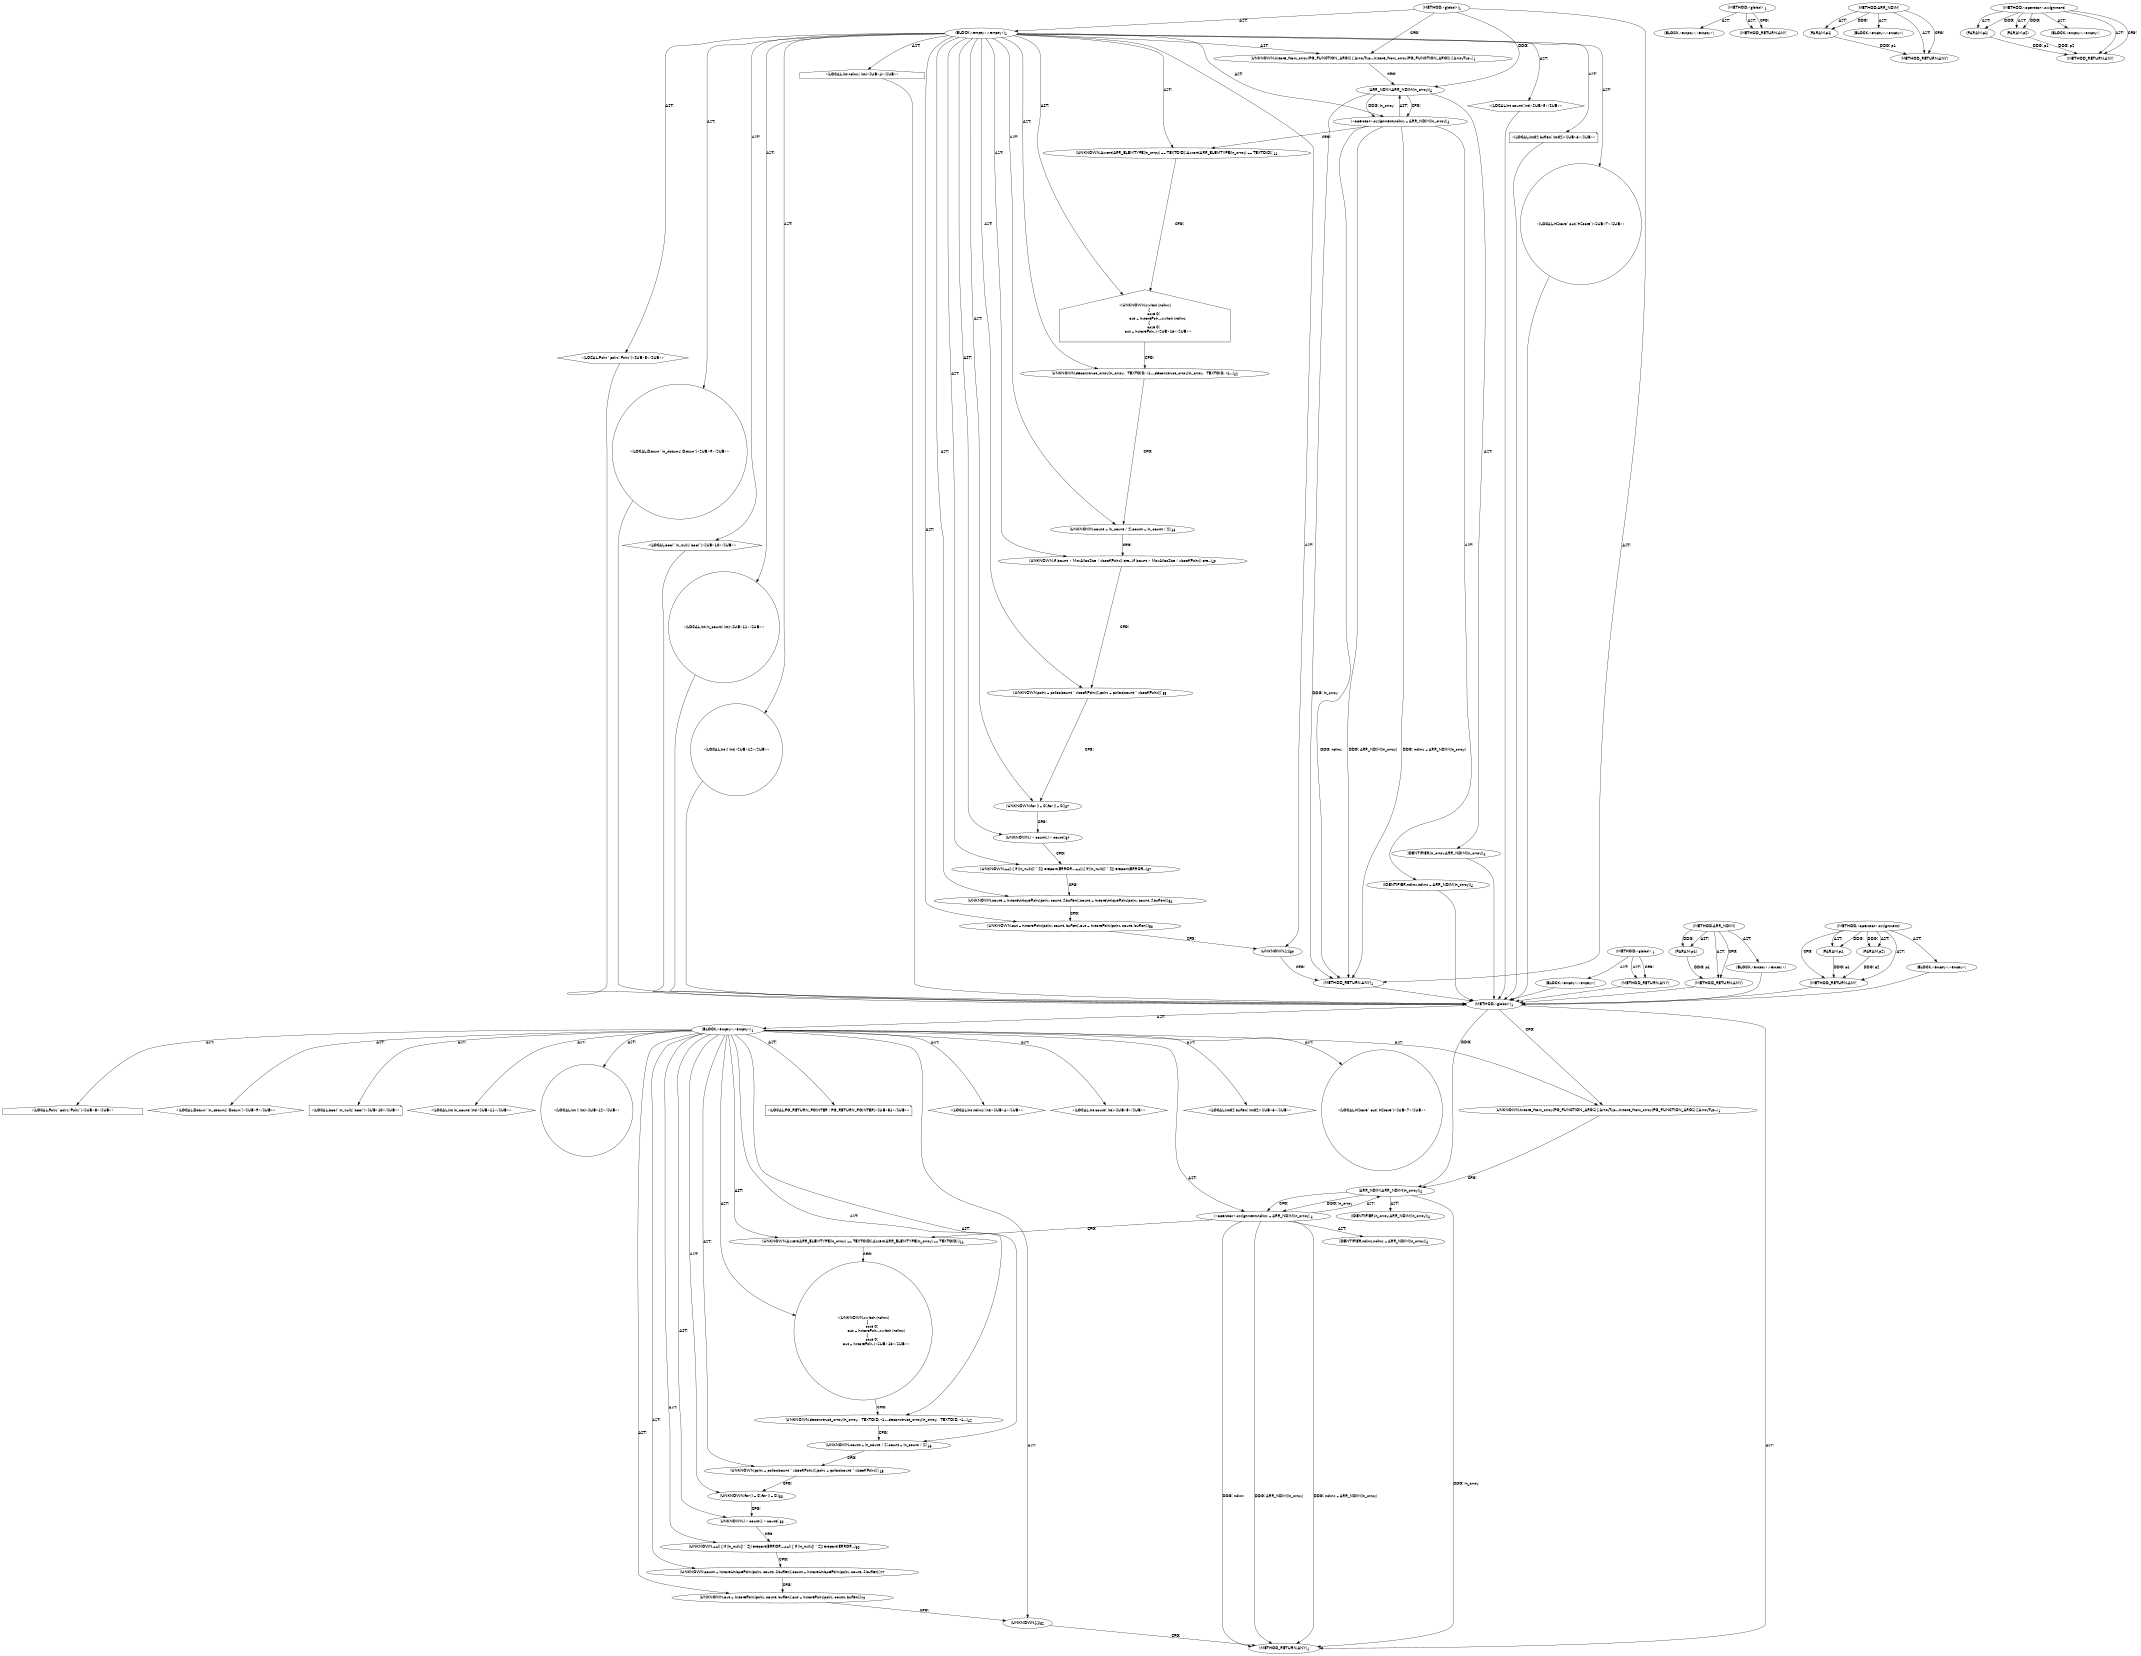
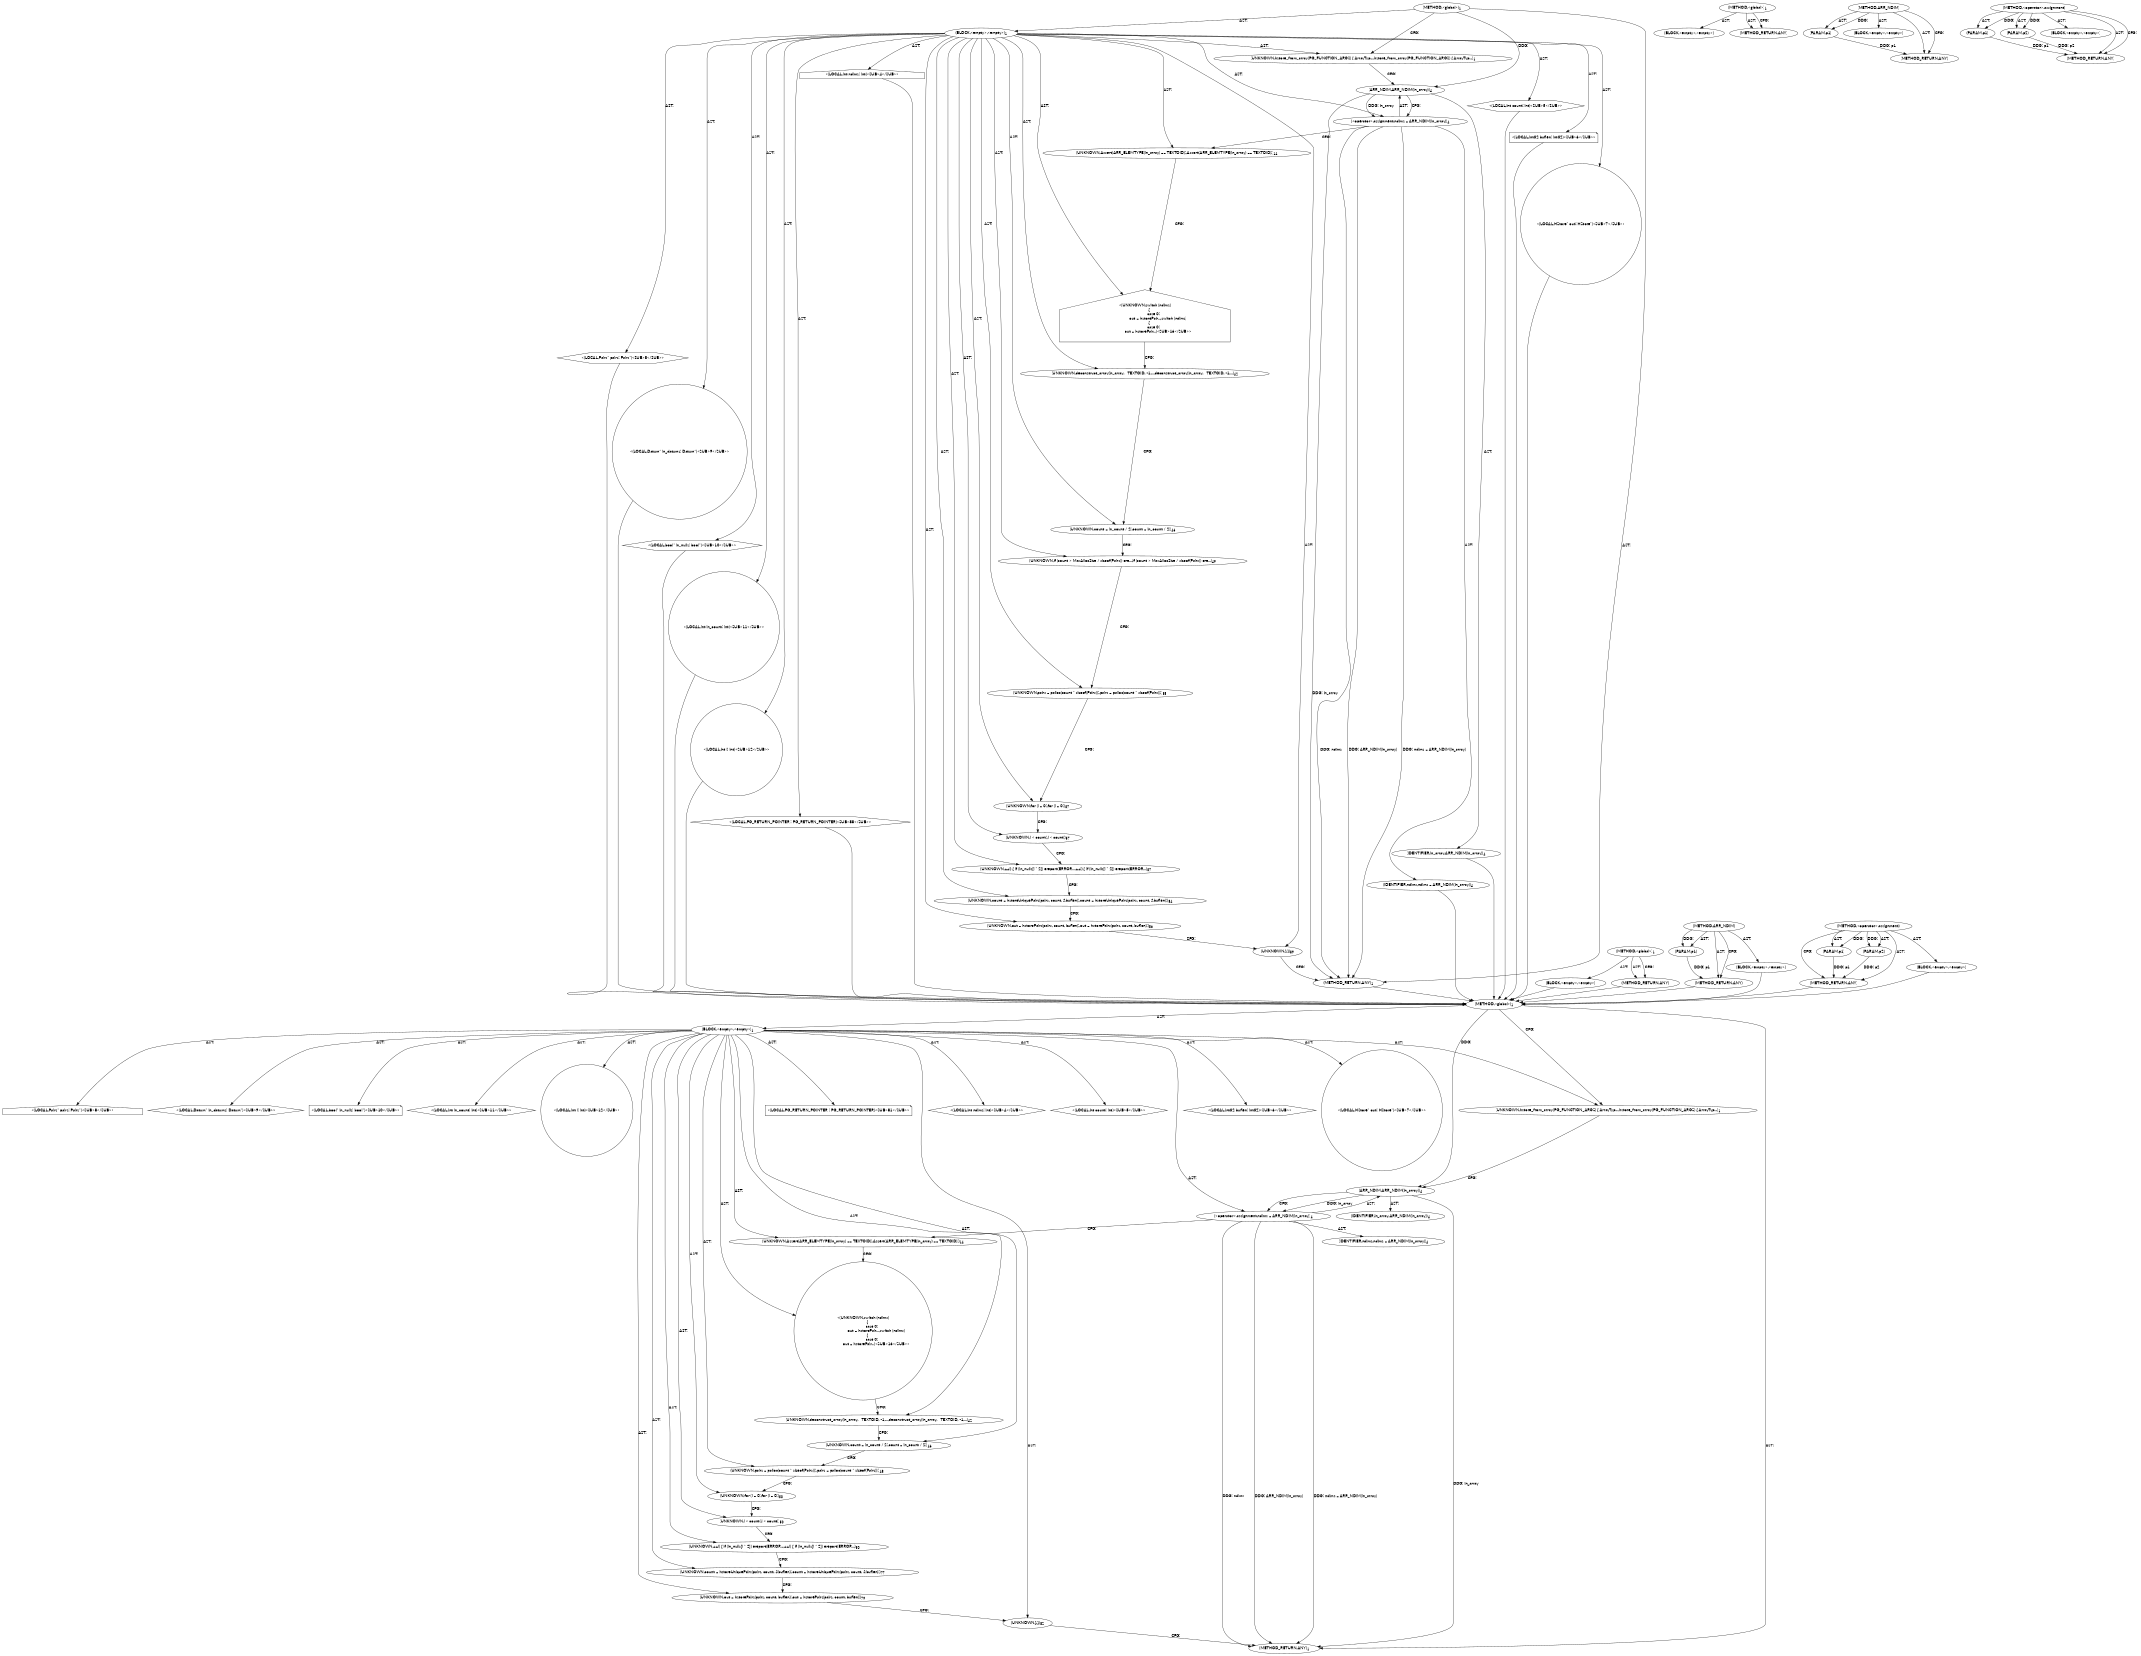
node "<(LOCAL,PG_RETURN_POINTER : PG_RETURN_POINTER)<SUB>88</SUB>>": added
